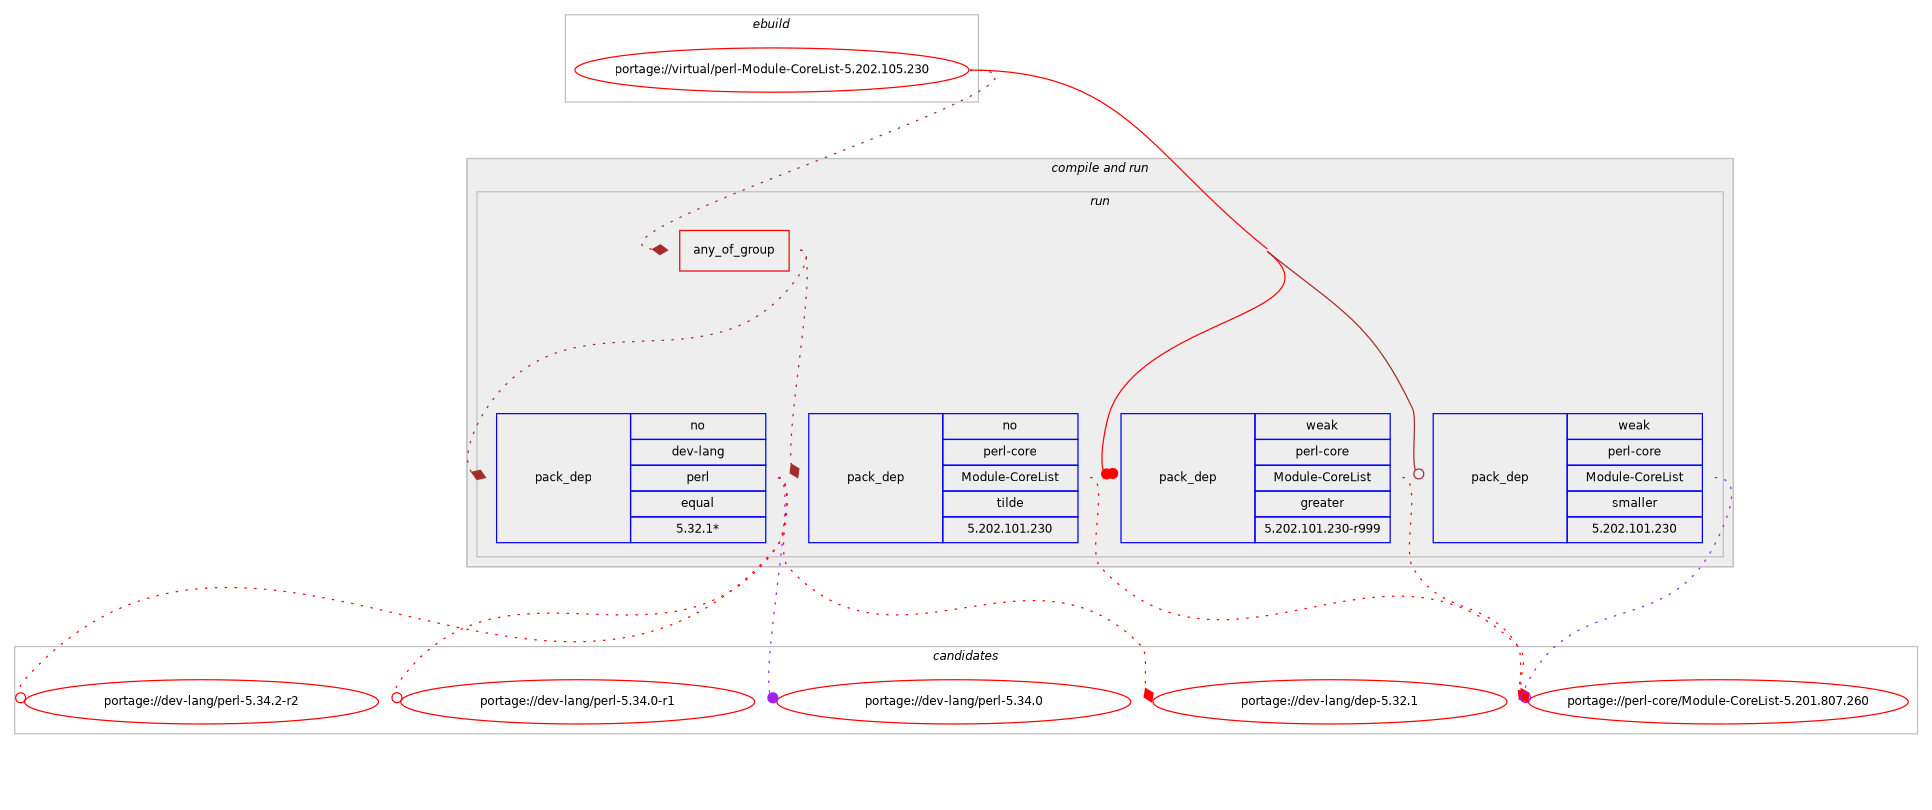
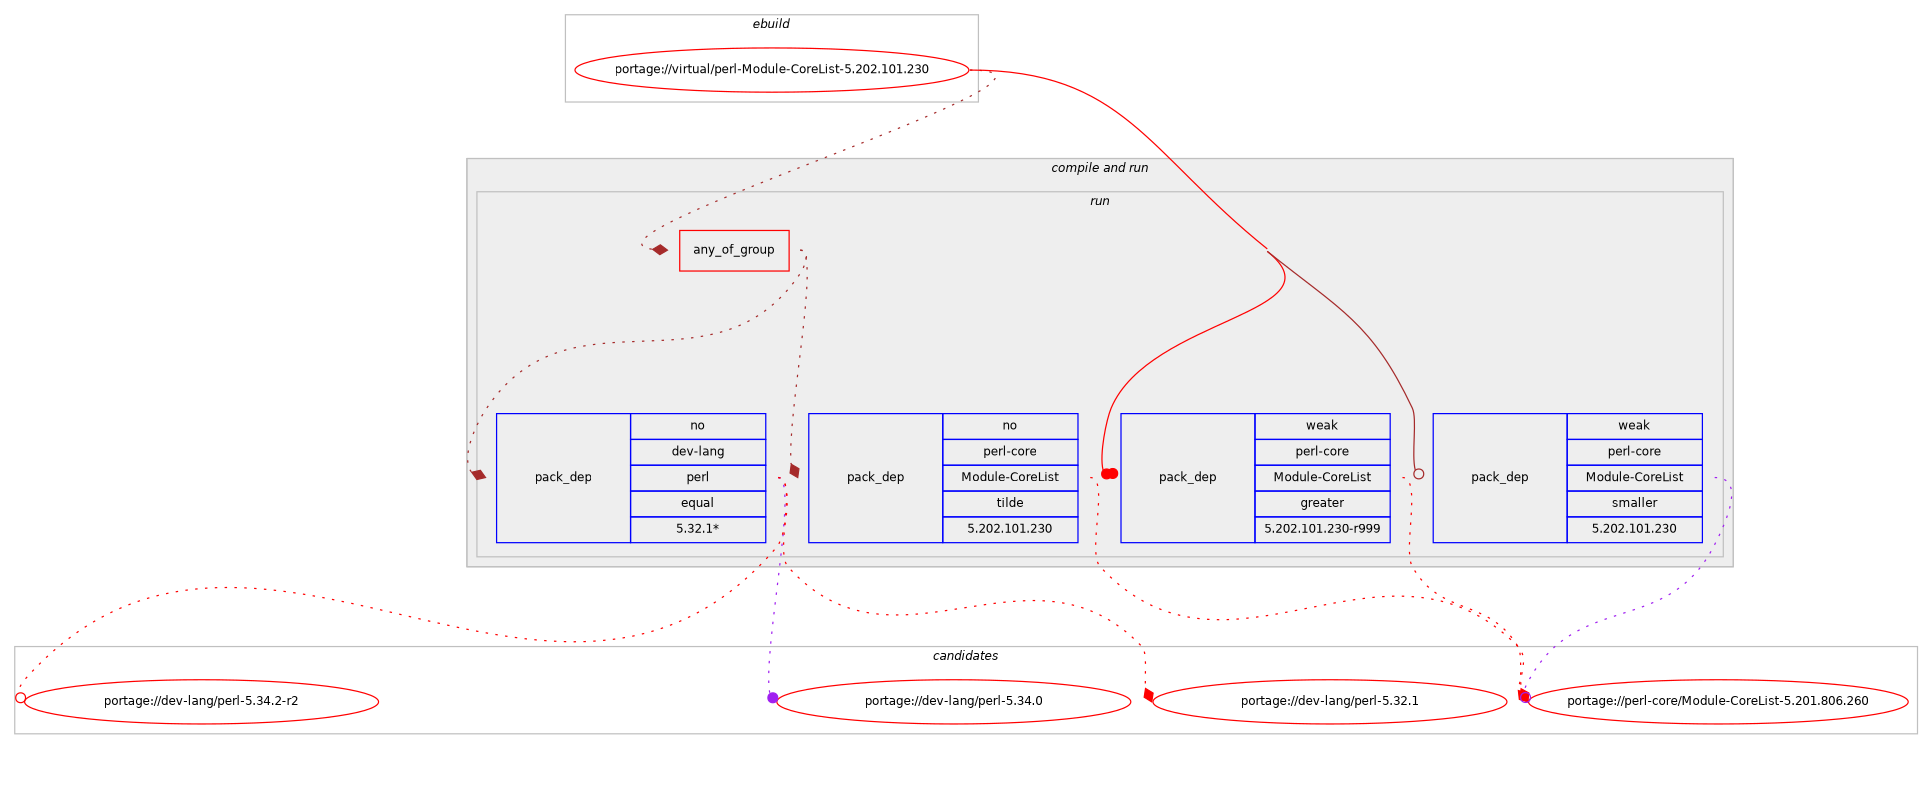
node "portage://virtual/perl-Module-CoreList-5.202.105.230": label "portage://virtual/perl-Module-CoreList-5.202.105.230" -> "portage://virtual/perl-Module-CoreList-5.202.101.230"
node "portage://dev-lang/perl-5.34.0-r1": removed
node "portage://dev-lang/dep-5.32.1": label "portage://dev-lang/dep-5.32.1" -> "portage://dev-lang/perl-5.32.1"
node "portage://perl-core/Module-CoreList-5.201.807.260": label "portage://perl-core/Module-CoreList-5.201.807.260" -> "portage://perl-core/Module-CoreList-5.201.806.260"
